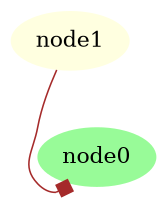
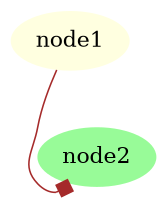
node "node0": label "node0" -> "node2"
